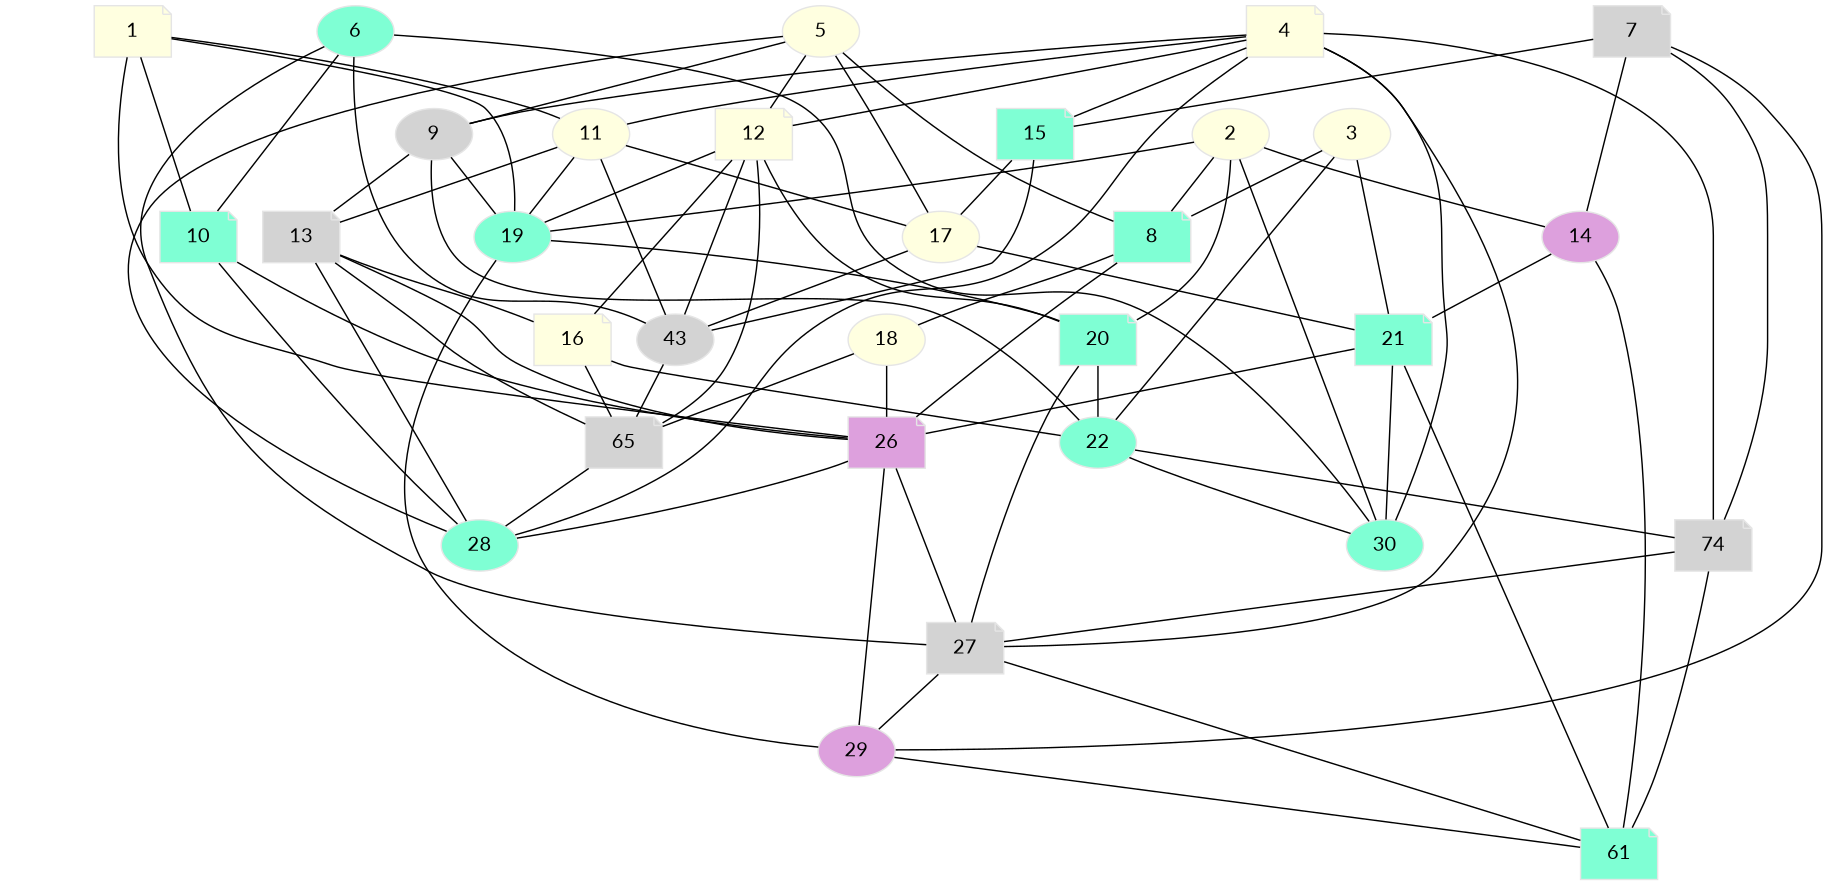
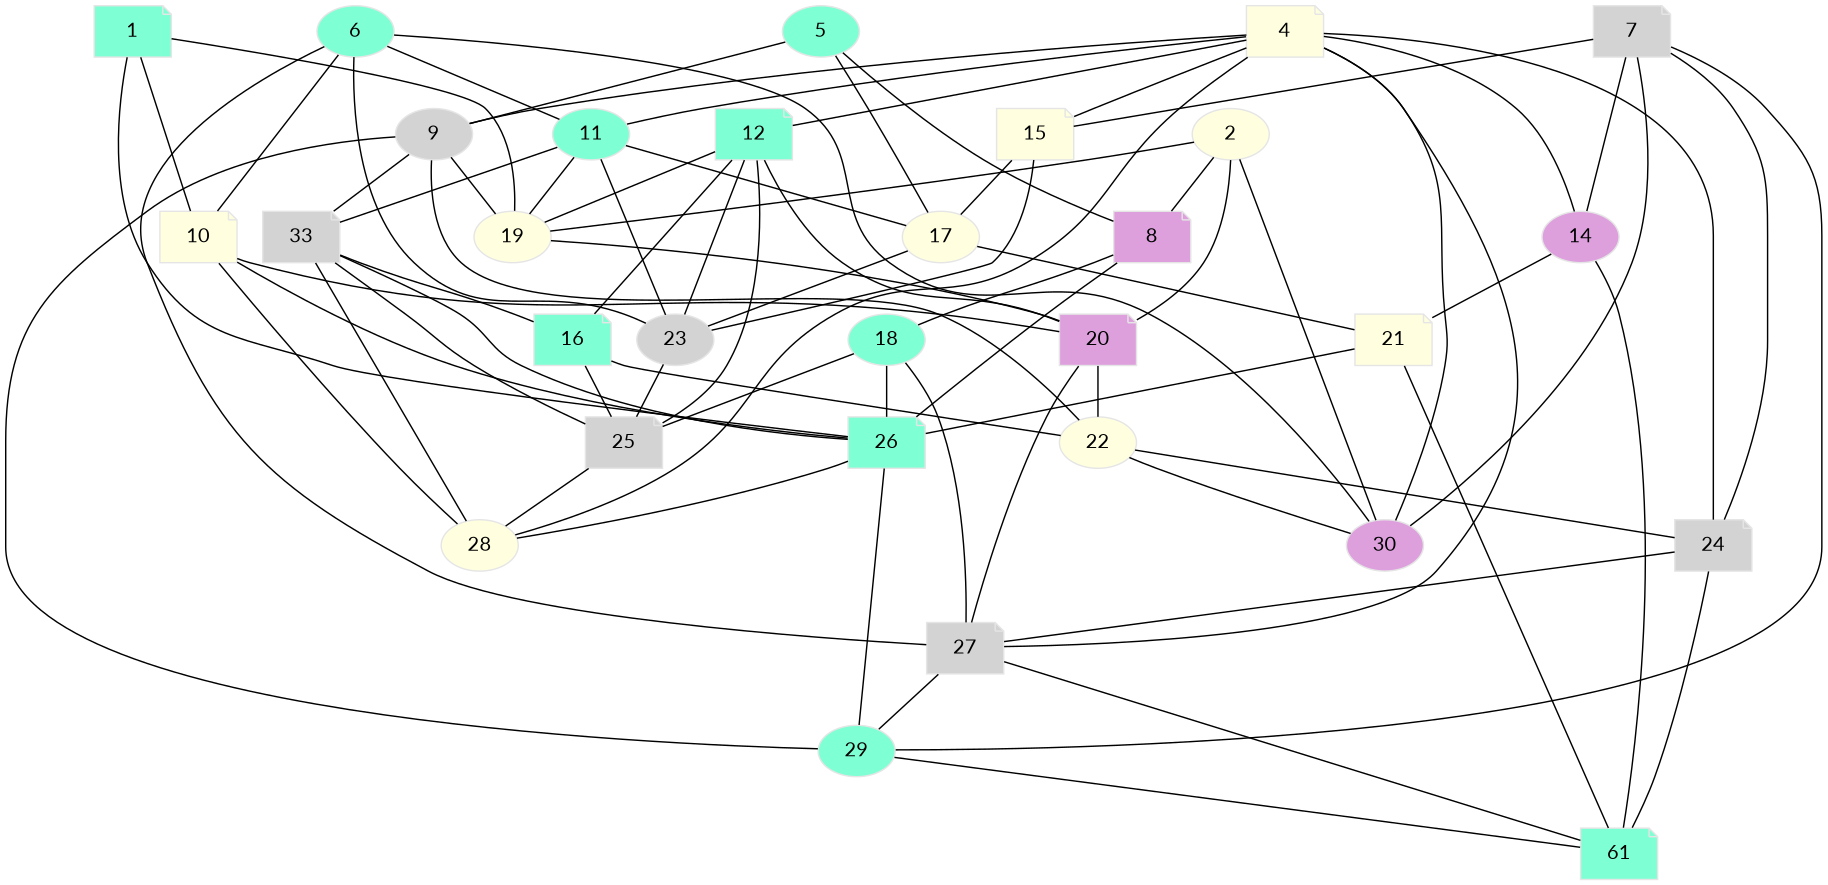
node "1": fillcolor lightyellow -> aquamarine
node "5": fillcolor lightyellow -> aquamarine
edge "1" -- "11": now "6" -- "11"
edge "5" -- "12": removed
node "11": fillcolor lightyellow -> aquamarine
node "12": fillcolor lightyellow -> aquamarine
node "15": fillcolor aquamarine -> lightyellow
node "3": removed
edge "5" -- "28": removed
edge "2" -- "14": now "4" -- "14"
node "10": fillcolor aquamarine -> lightyellow
node "13": label "13" -> "33"
node "19": fillcolor aquamarine -> lightyellow
node "8": fillcolor aquamarine -> plum
edge "10" -- "20": added
node "16": fillcolor lightyellow -> aquamarine
node "43": label "43" -> "23"
node "18": fillcolor lightyellow -> aquamarine
node "20": fillcolor aquamarine -> plum
node "21": fillcolor aquamarine -> lightyellow
node "65": label "65" -> "25"
node "26": fillcolor plum -> aquamarine
node "22": fillcolor aquamarine -> lightyellow
edge "21" -- "30": now "7" -- "30"
node "28": fillcolor aquamarine -> lightyellow
edge "26" -- "27": now "18" -- "27"
node "30": fillcolor aquamarine -> plum
node "74": label "74" -> "24"
edge "19" -- "29": now "9" -- "29"
node "29": fillcolor plum -> aquamarine
